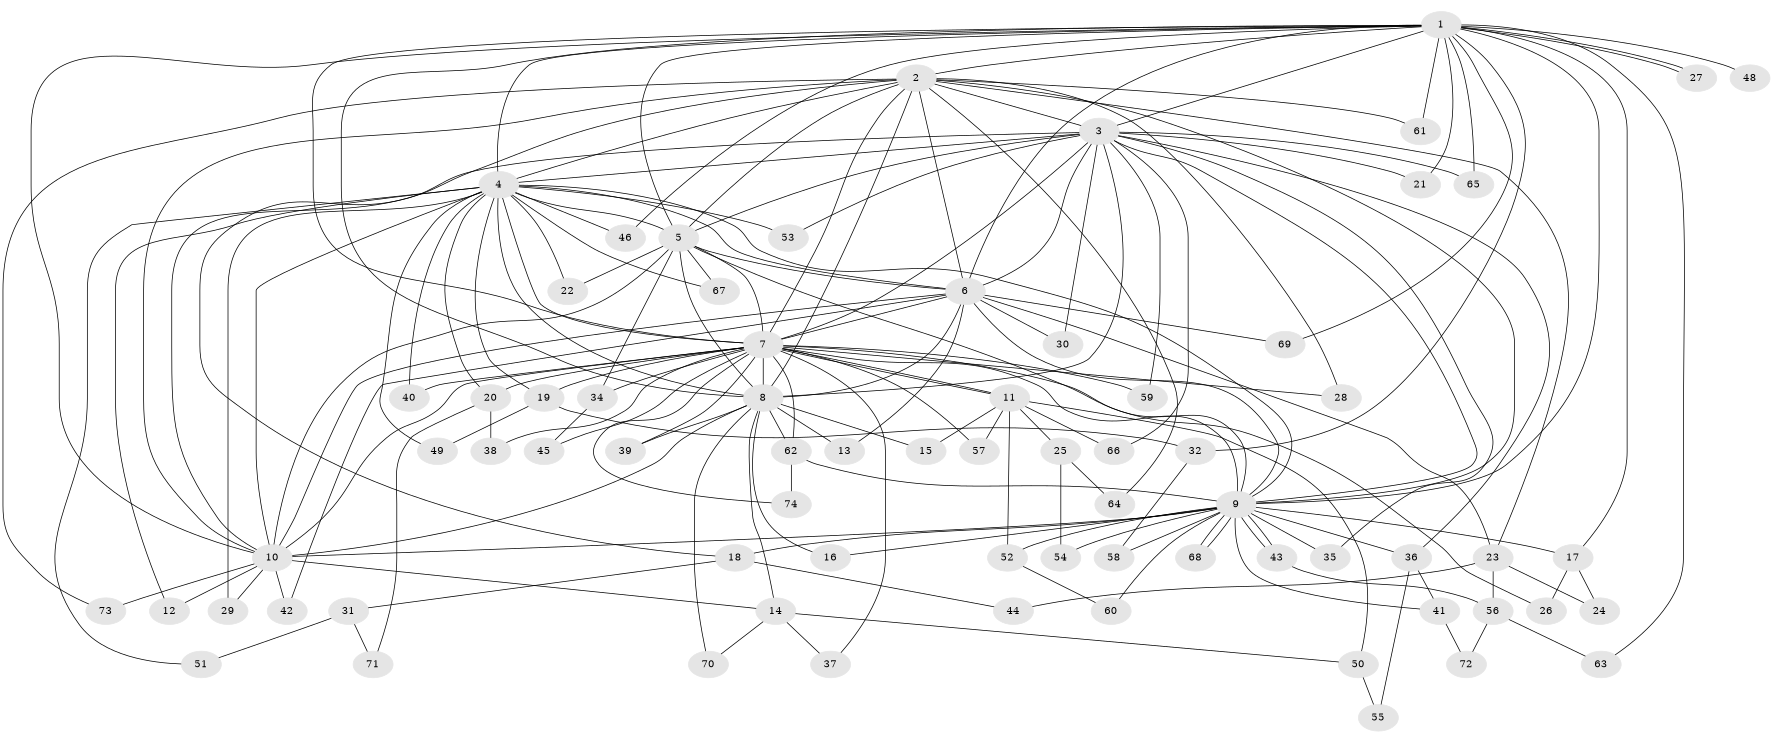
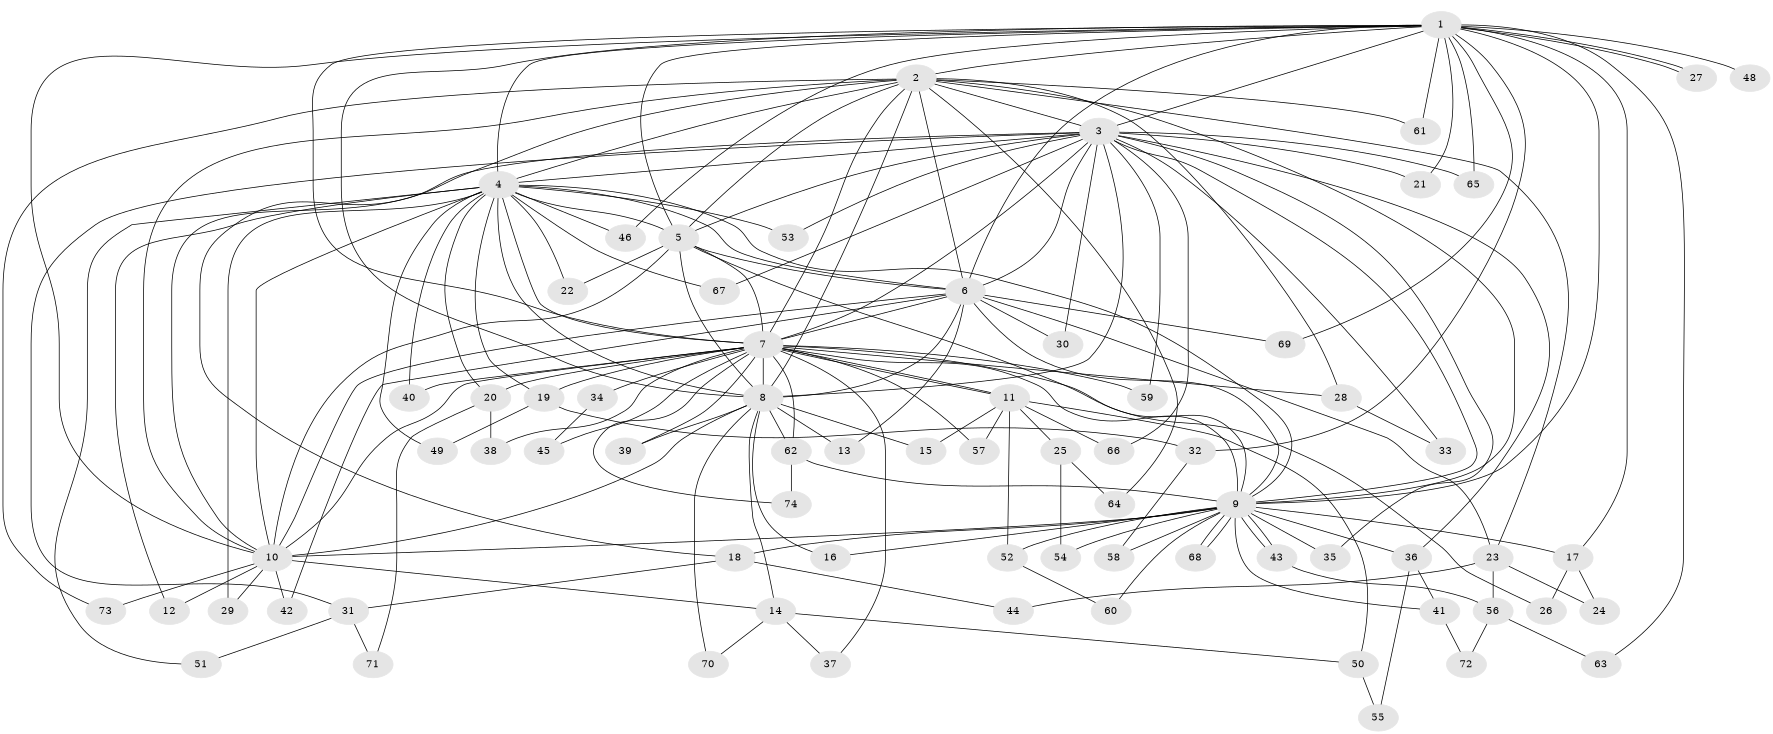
edge "3" -- "31": added
edge "5" -- "67": now "3" -- "67"
edge "5" -- "34": removed
node "33": added
